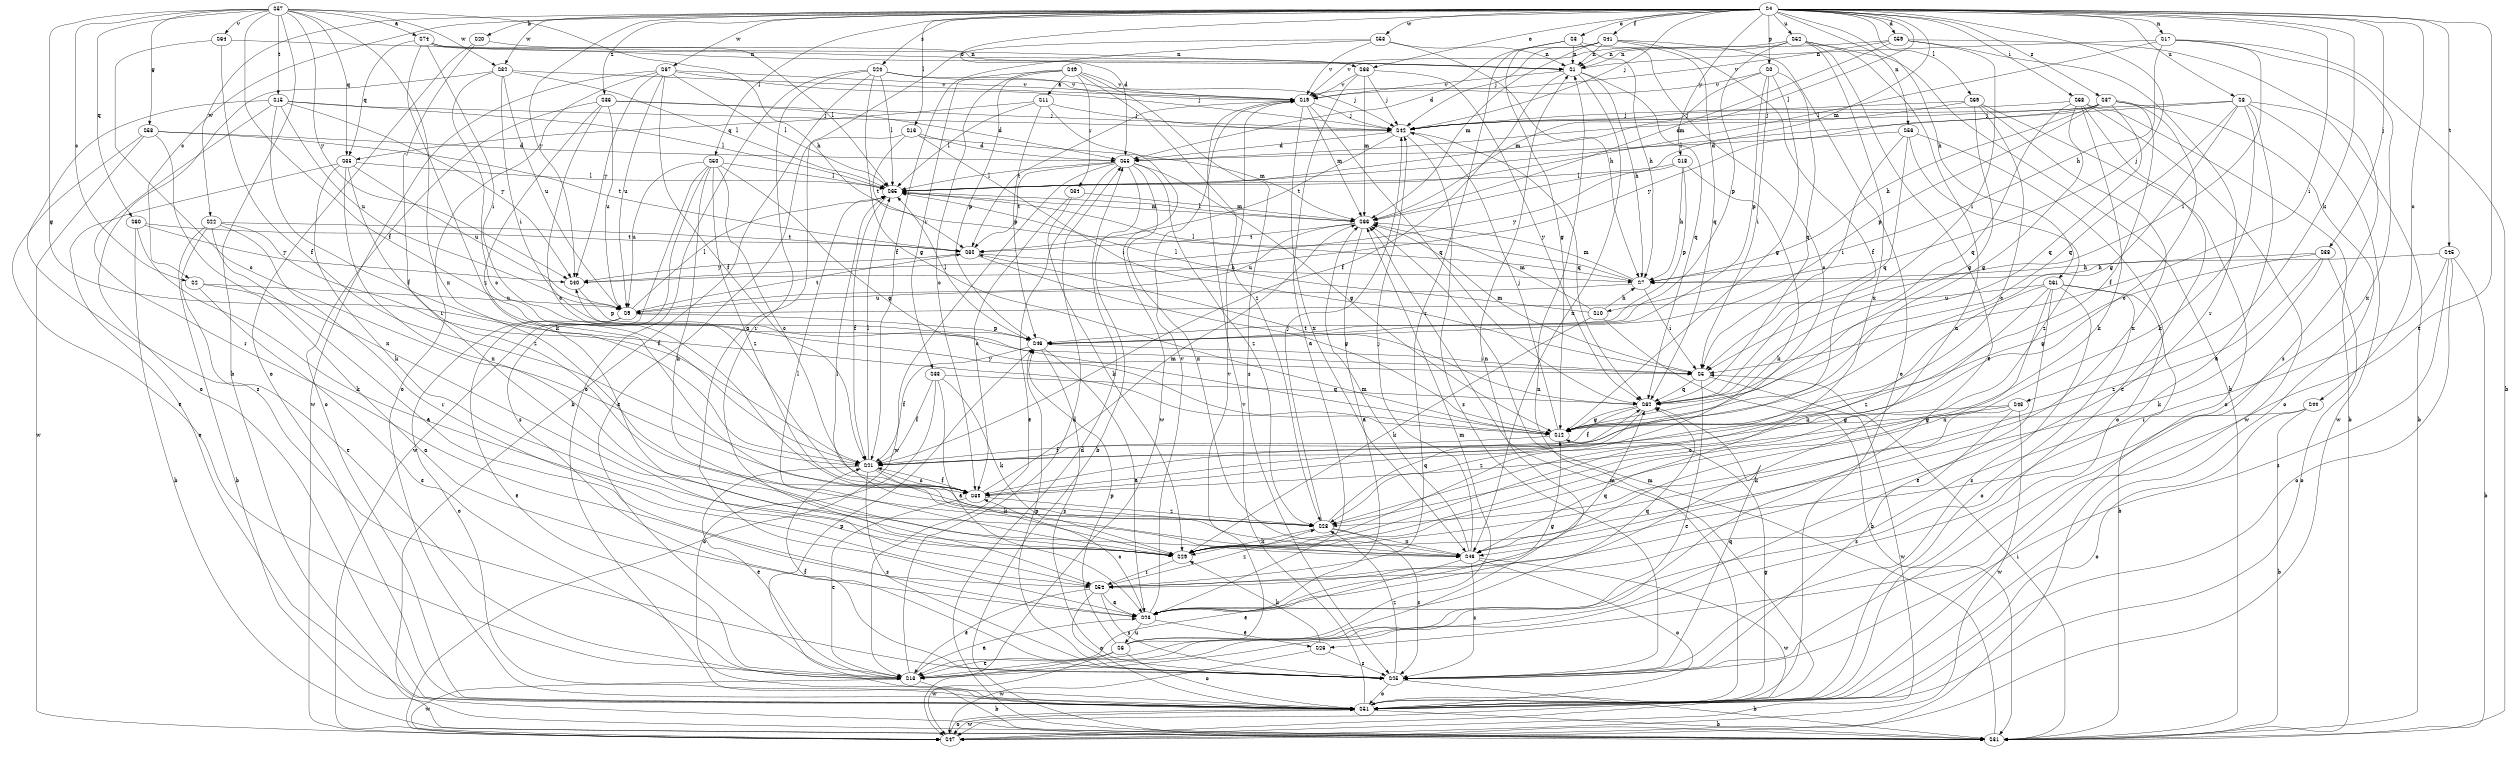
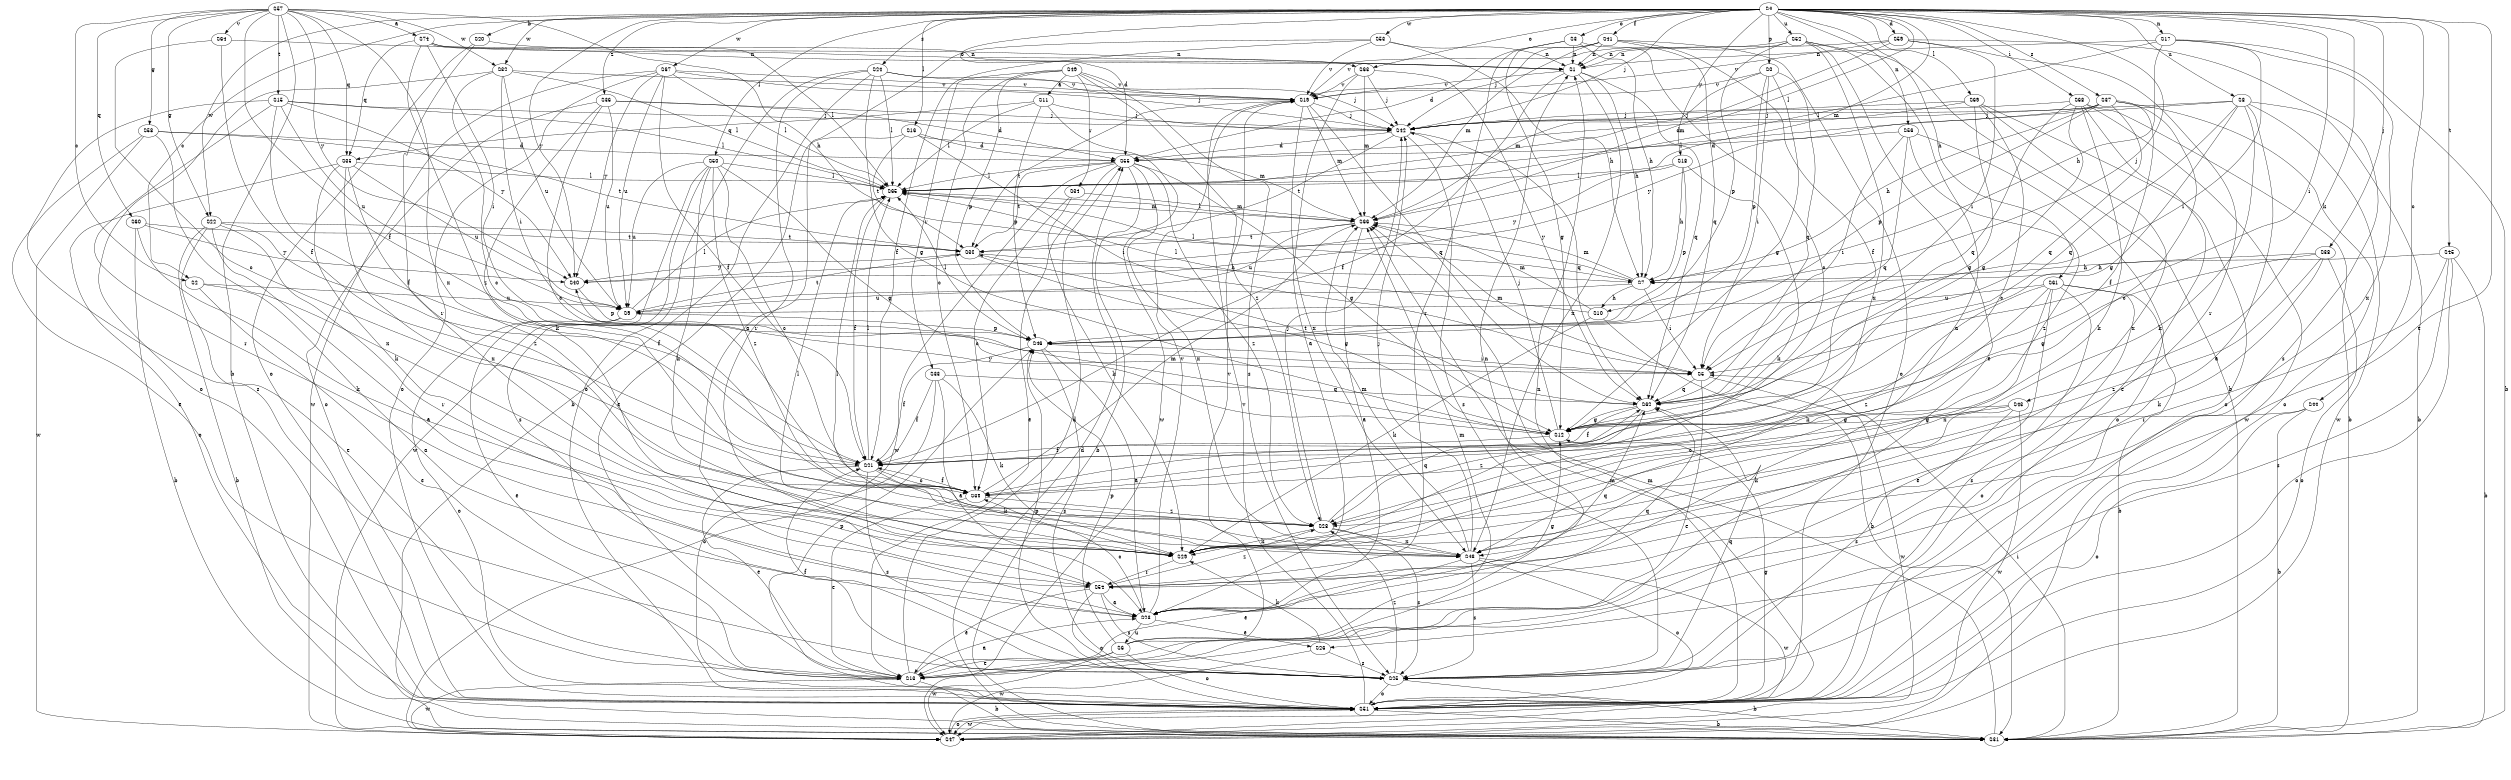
edge "S10" -> "S7": reversed
edge "S57" -> "S12": now "S57" -> "S22"
